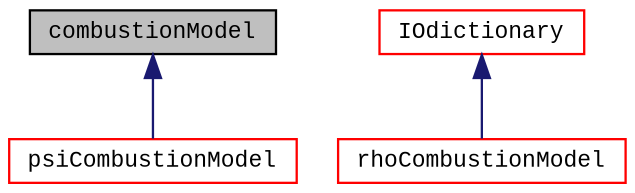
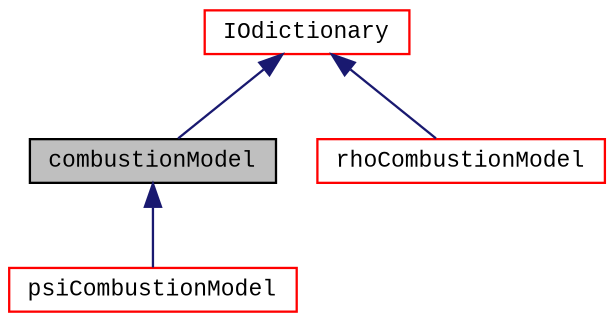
edge "combustionModel" -> "IOdictionary": added
